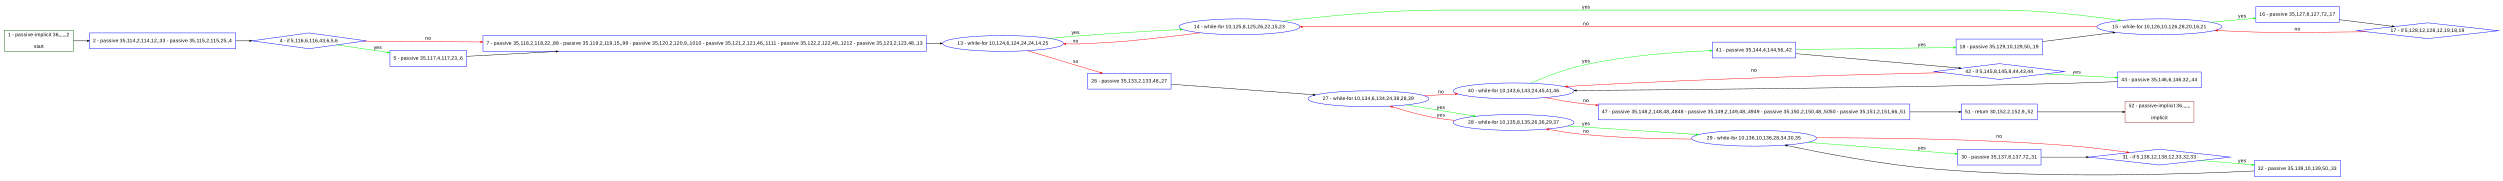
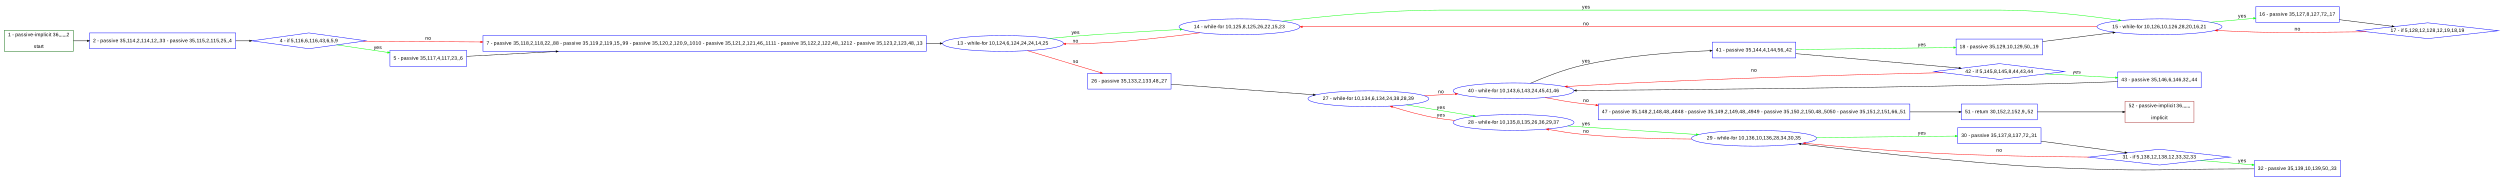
node "4 - if 5,116,6,116,43,6,5,6": label "4 - if 5,116,6,116,43,6,5,6" -> "4 - if 5,116,6,116,43,6,5,9"
edge "40 - while-for 10,143,6,143,24,45,41,46" -> "41 - passive 35,144,4,144,56,,42": color #00ff00 -> #000000
edge "29 - while-for 10,136,10,136,28,34,30,35" -> "31 - if 5,138,12,138,12,33,32,33": reversed
